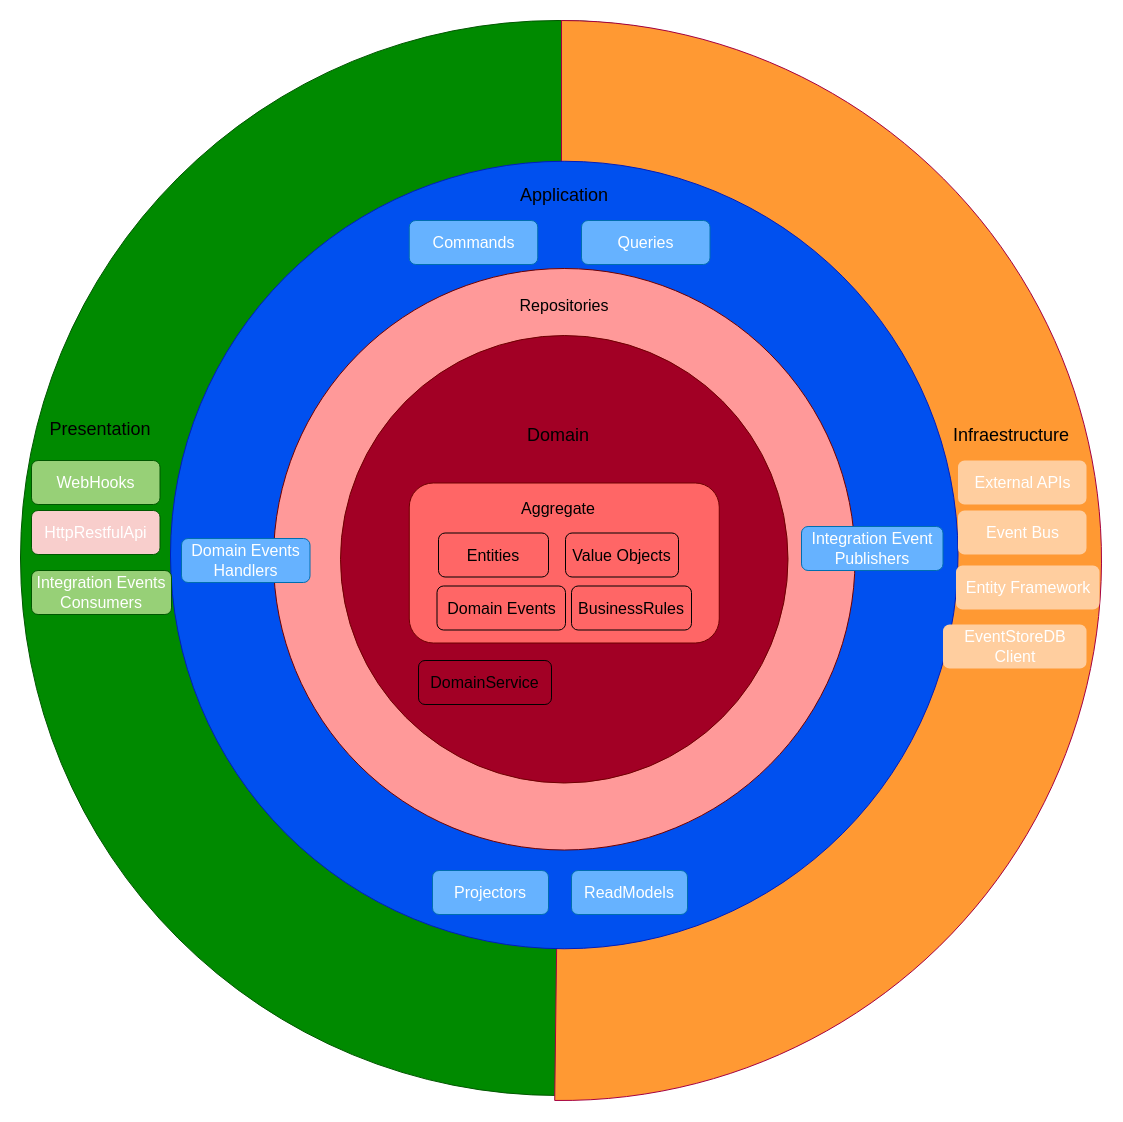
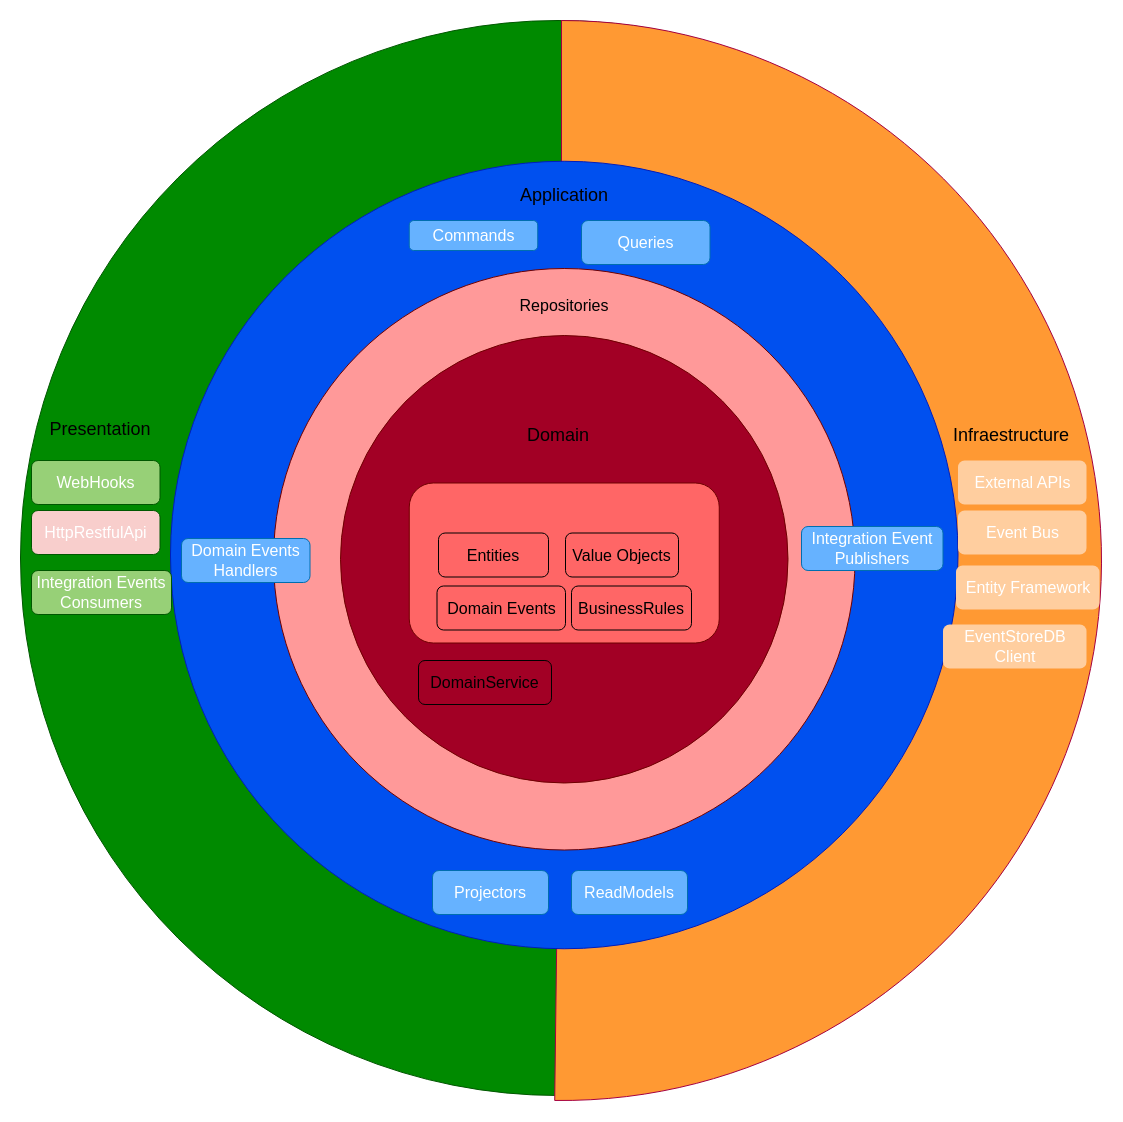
node "Commands": size 129x44 -> 129x30
node "Aggregate": removed
